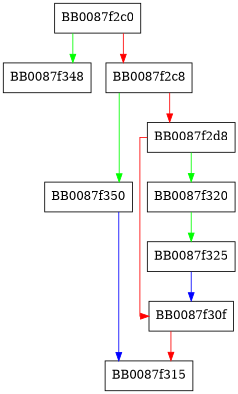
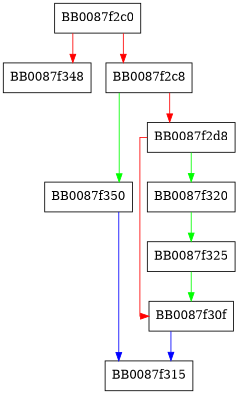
edge "BB0087f2c0" -> "BB0087f348": color green -> red
edge "BB0087f325" -> "BB0087f30f": color blue -> green
edge "BB0087f30f" -> "BB0087f315": color red -> blue
